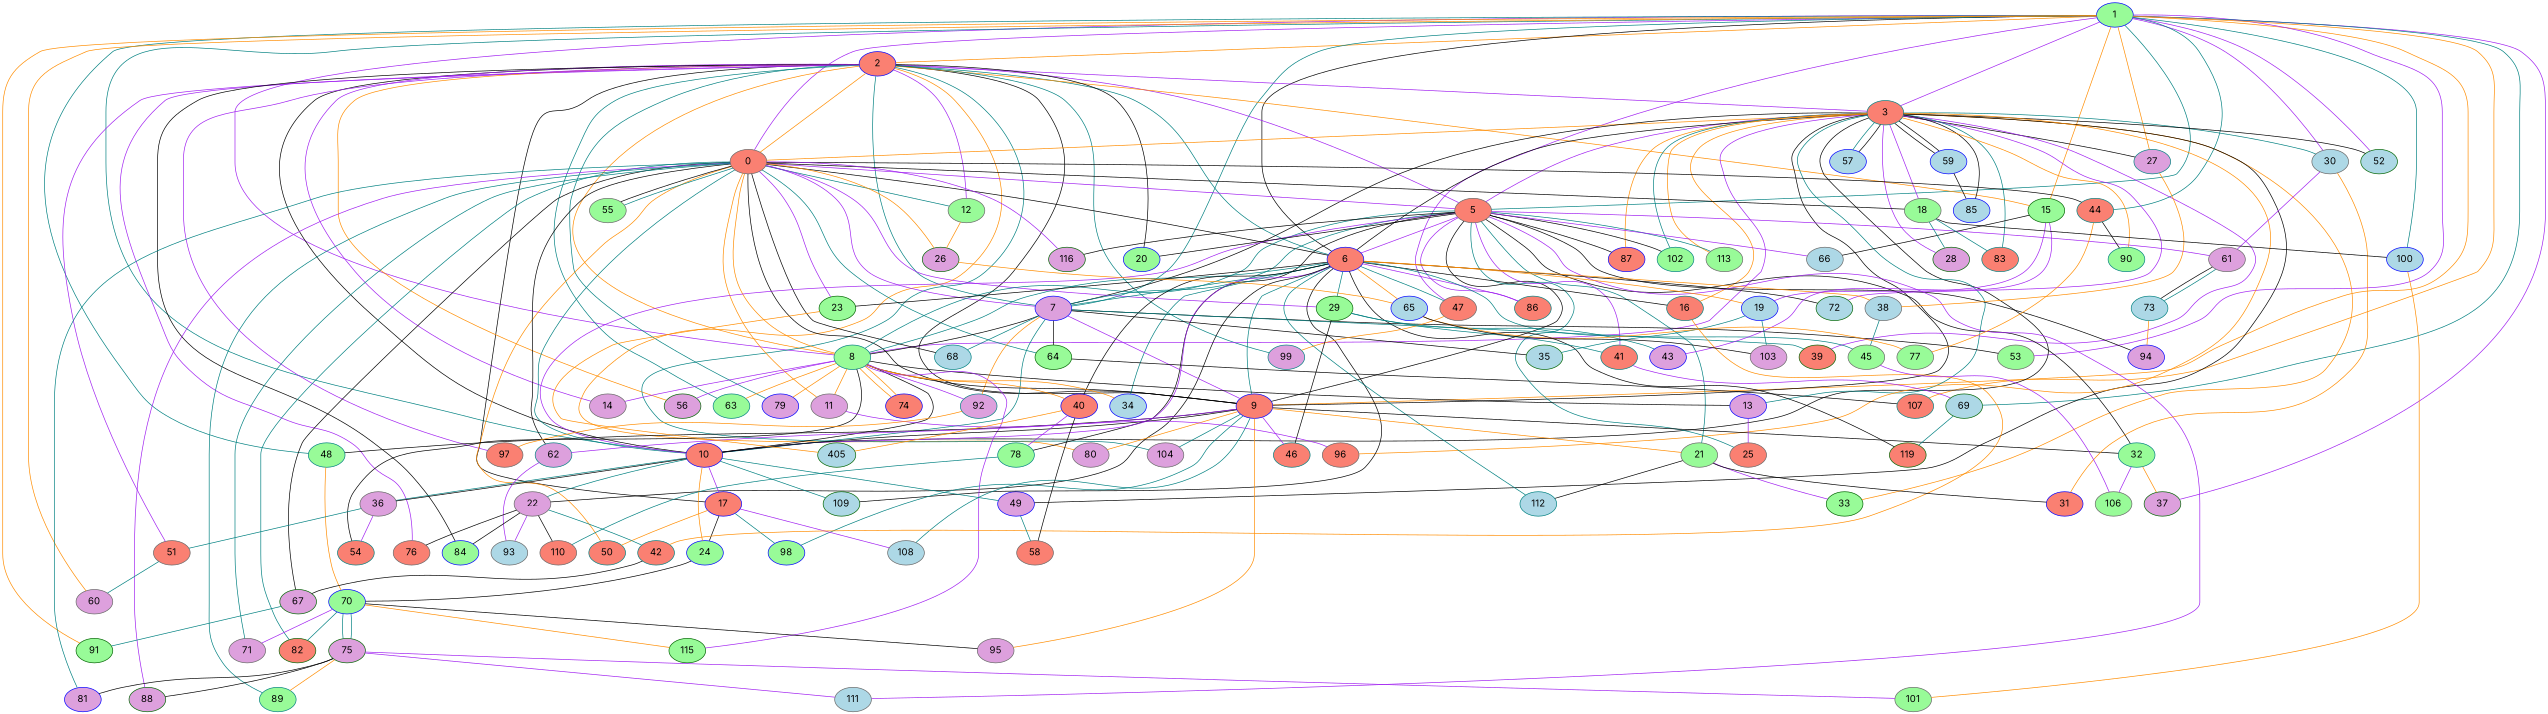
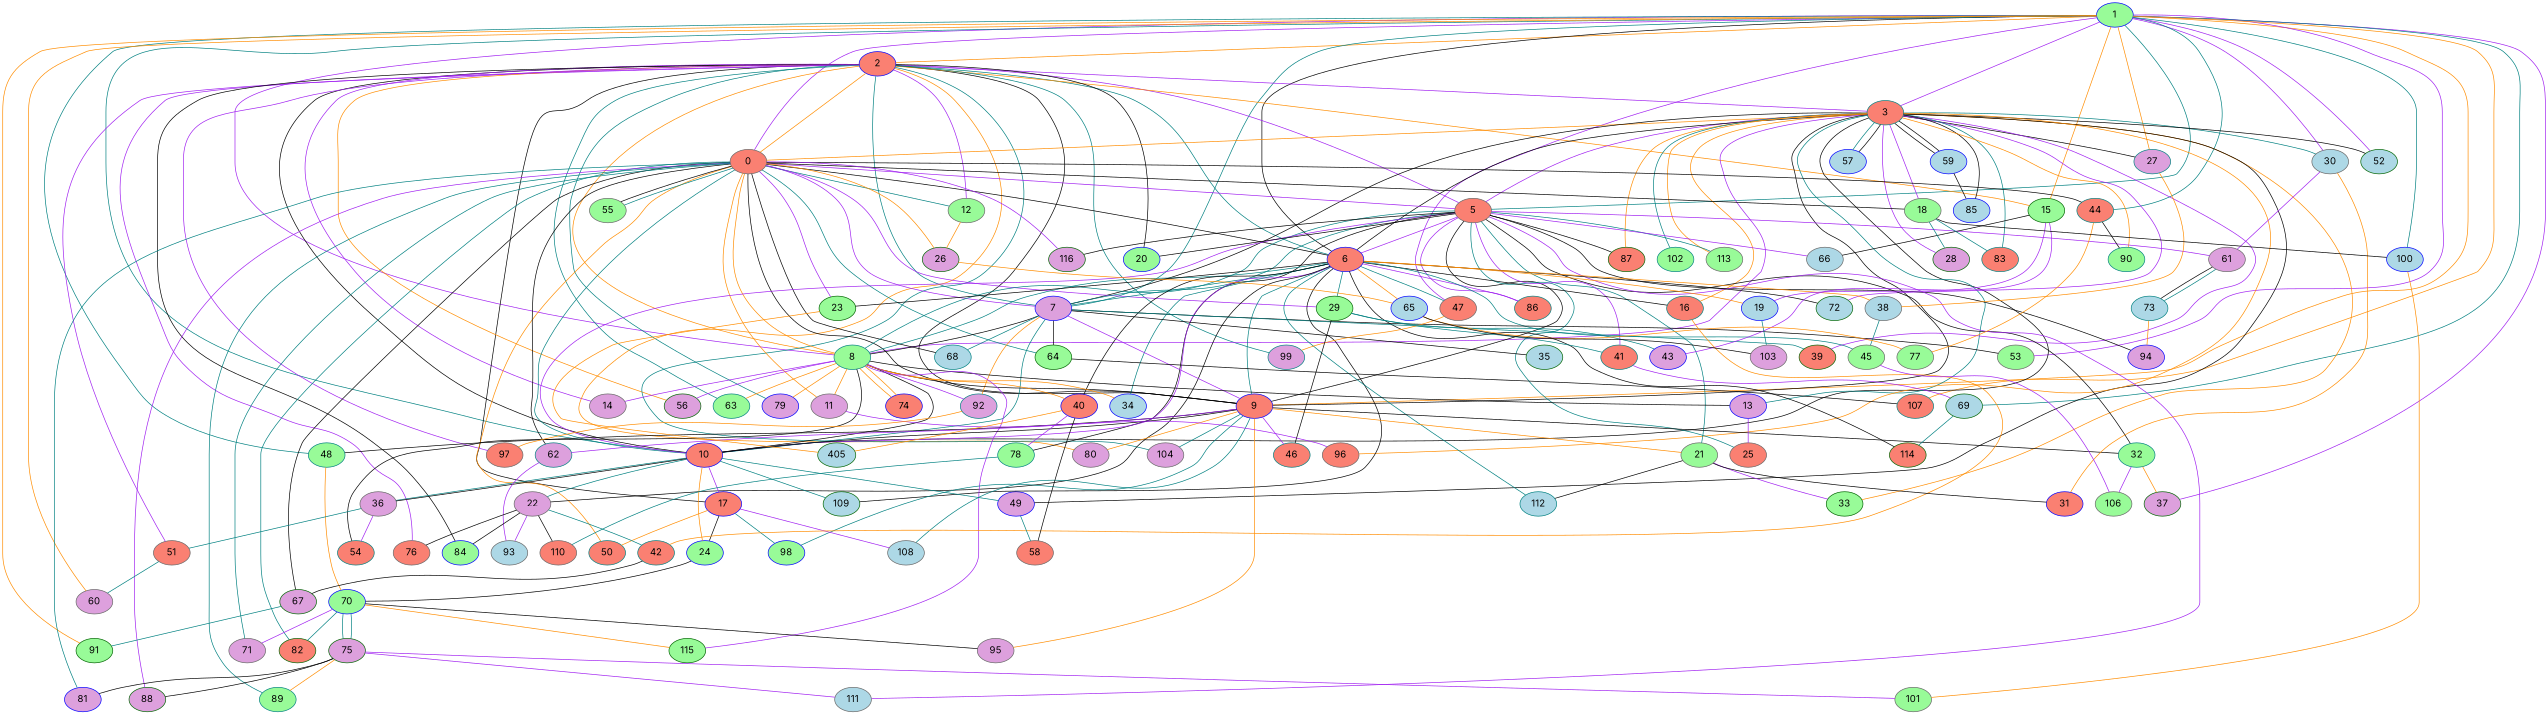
edge "5" -- "102": removed
node "87": color blue -> darkgreen
edge "19" -- "35": removed
node "119": label "119" -> "114"
